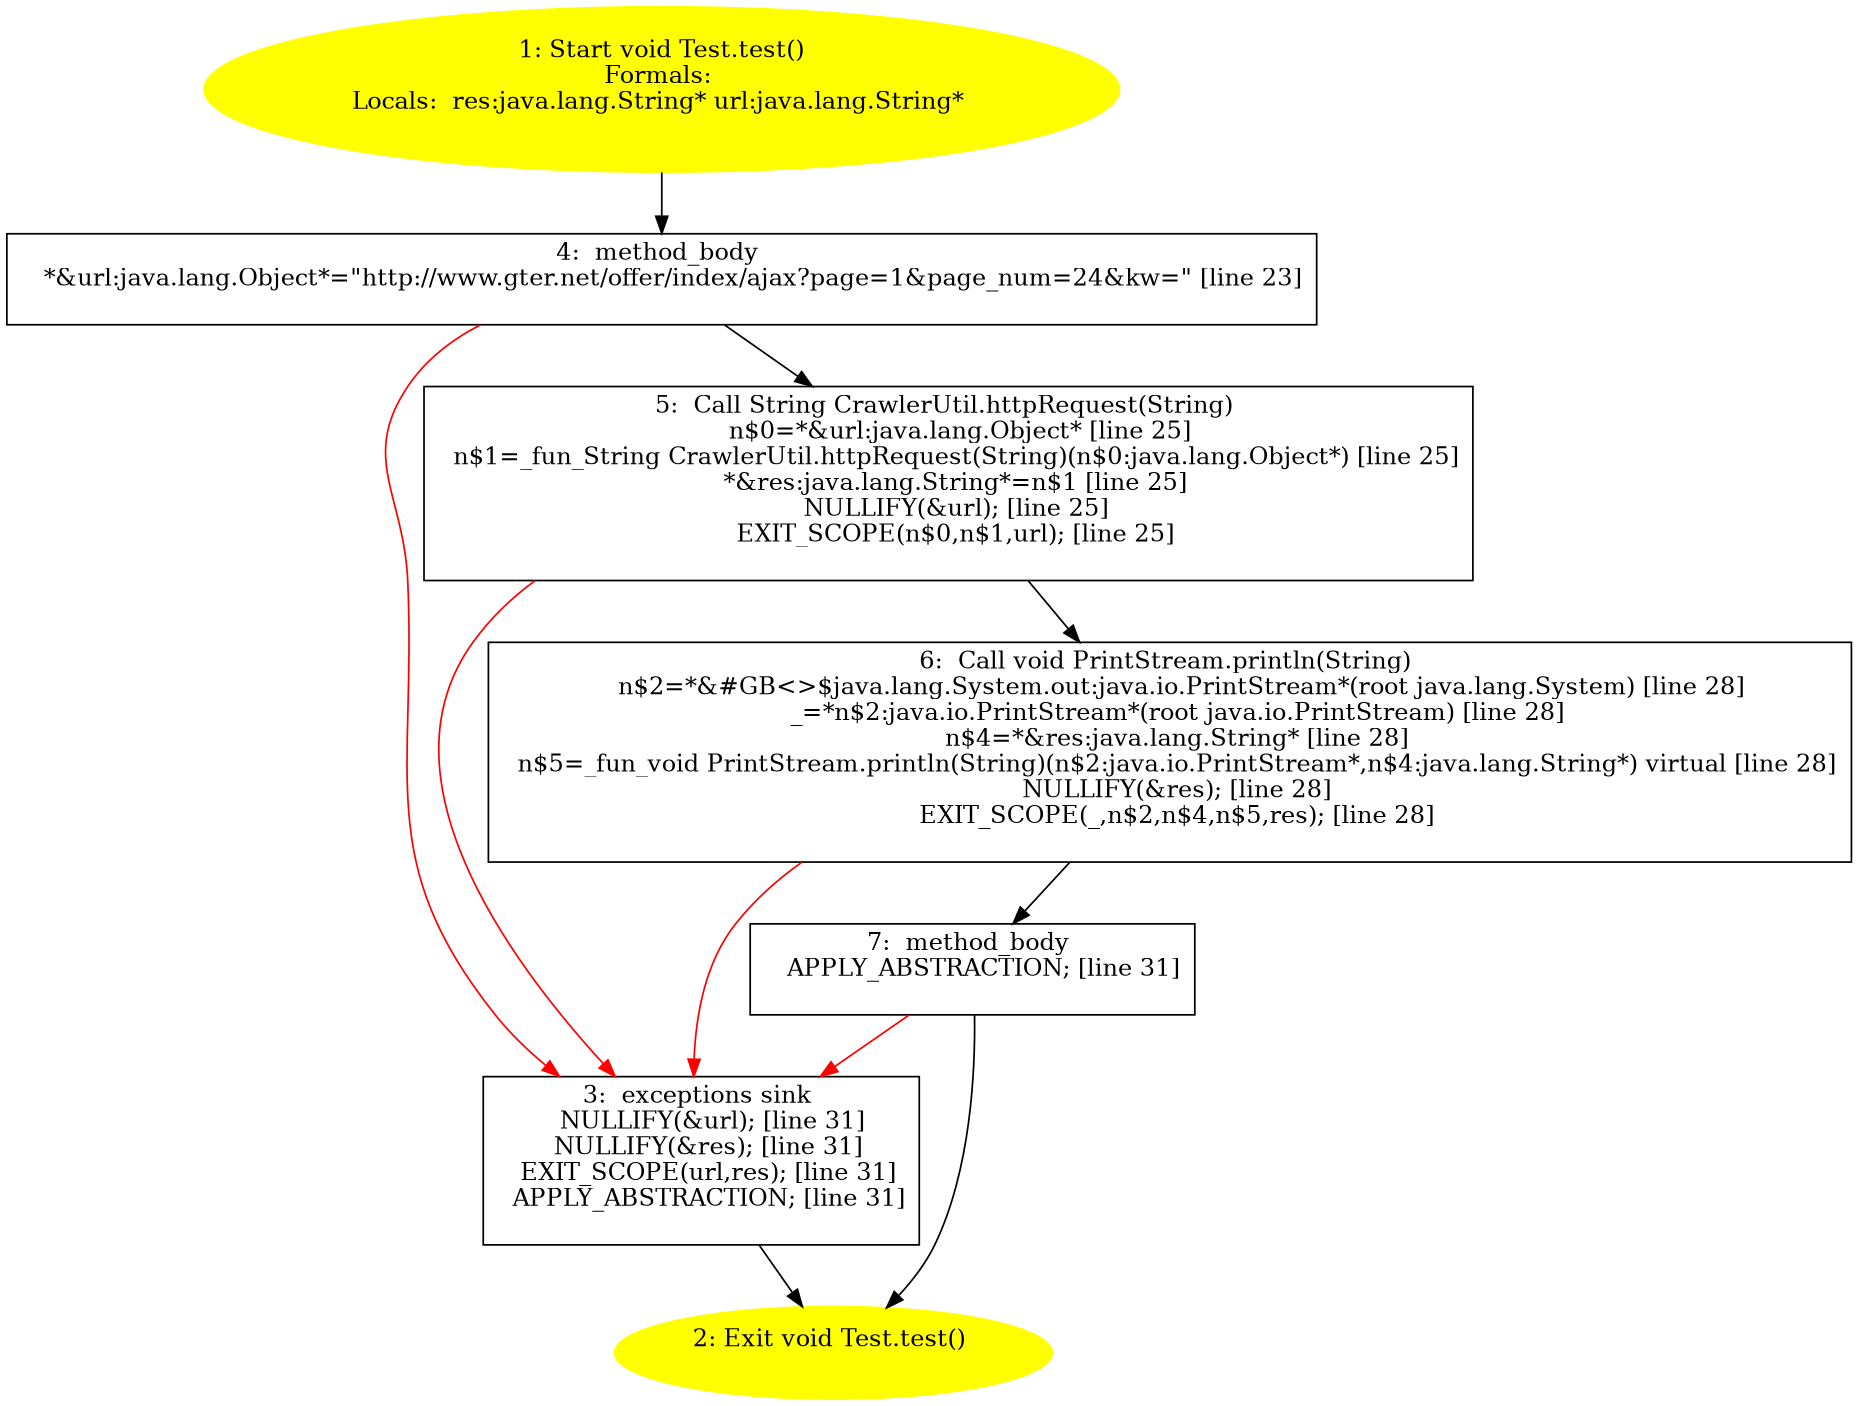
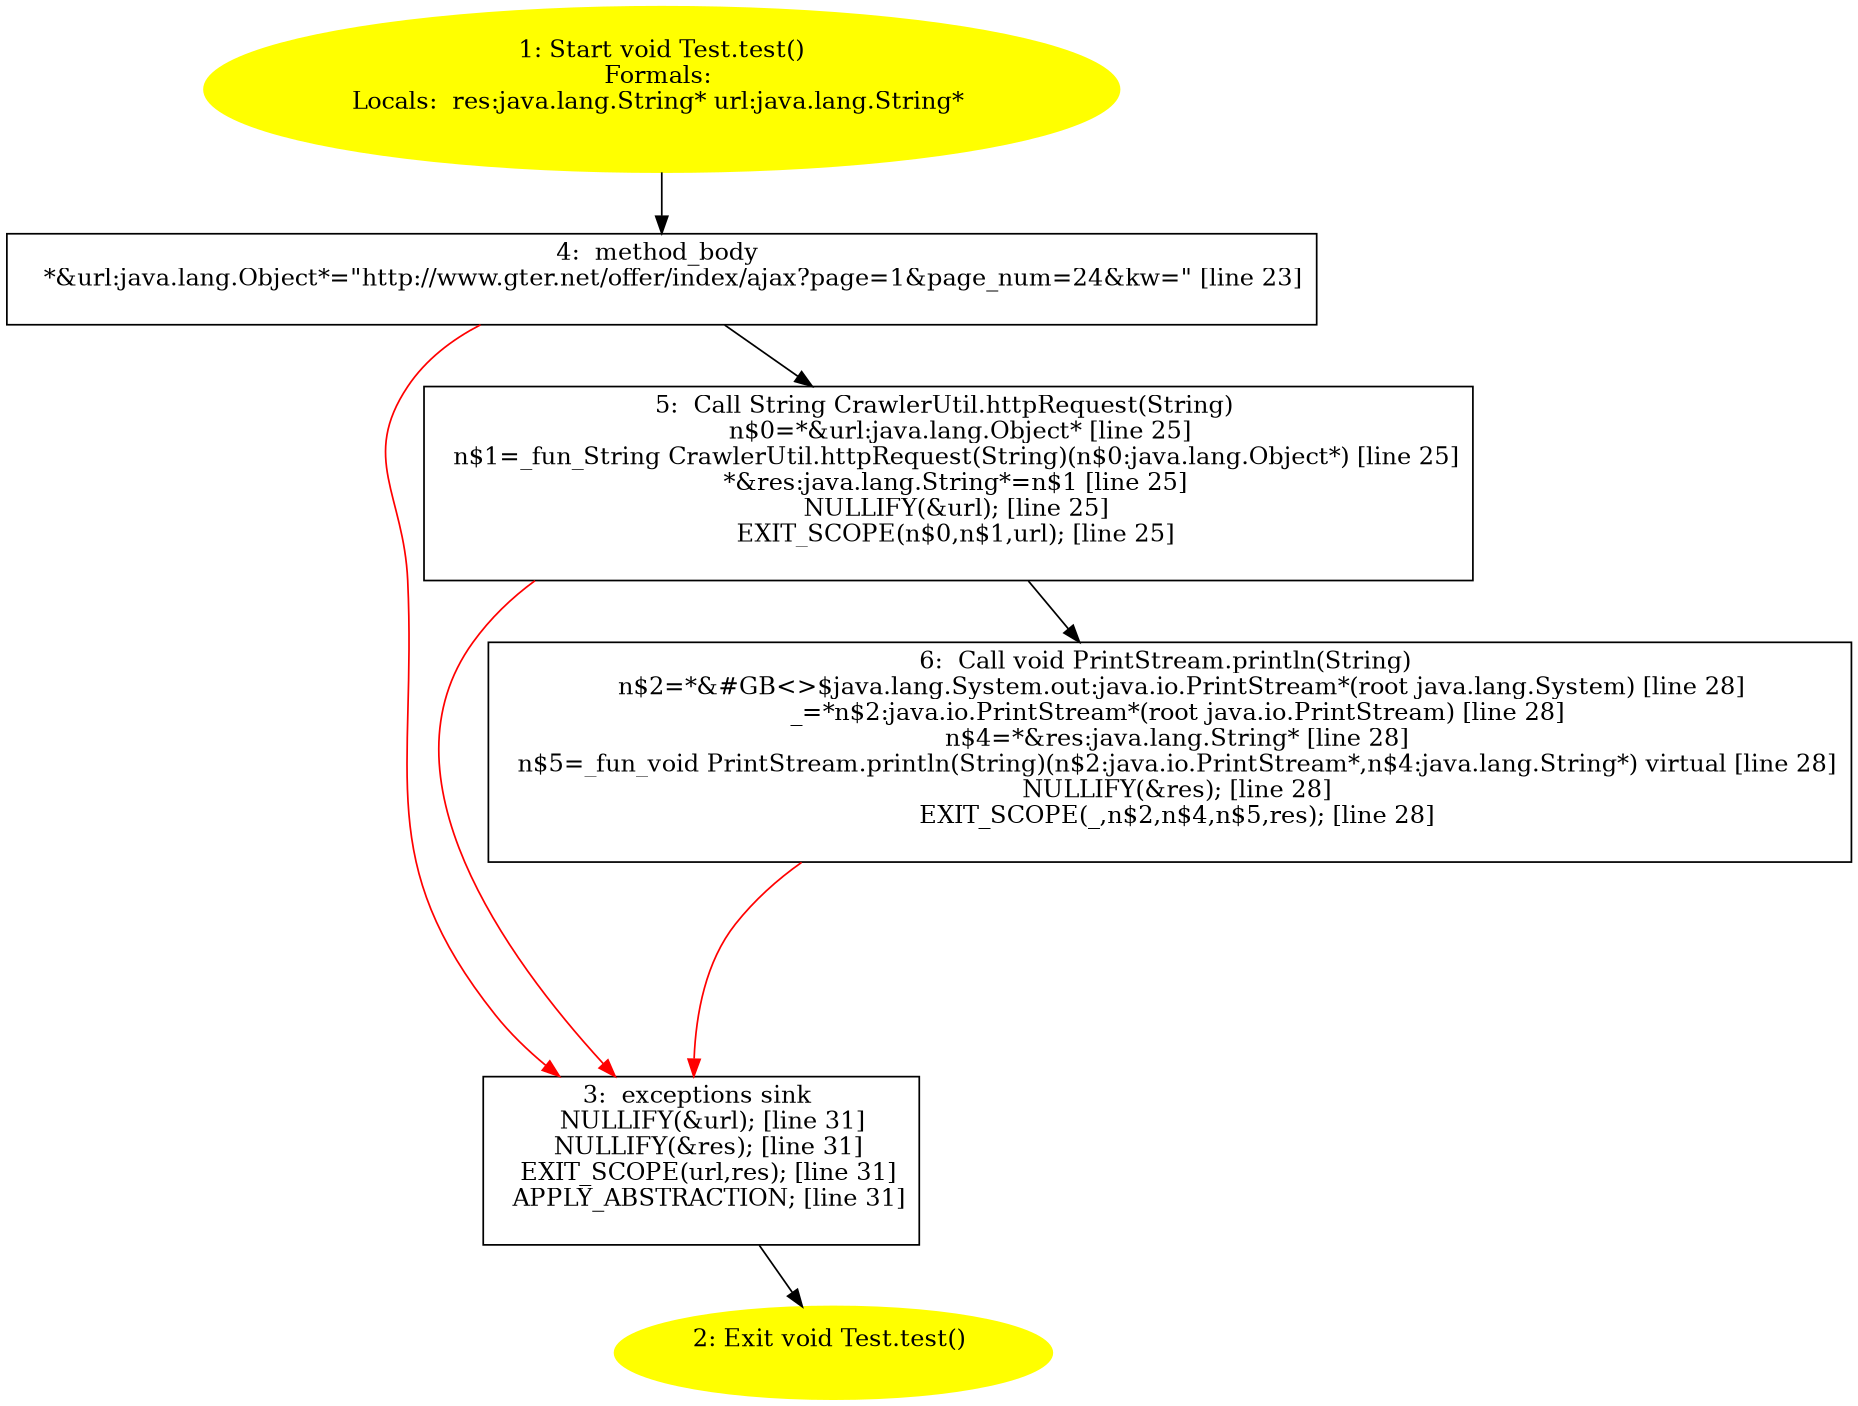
node "7:  method_body APPLY_ABSTRACTION; [line 31]": removed
